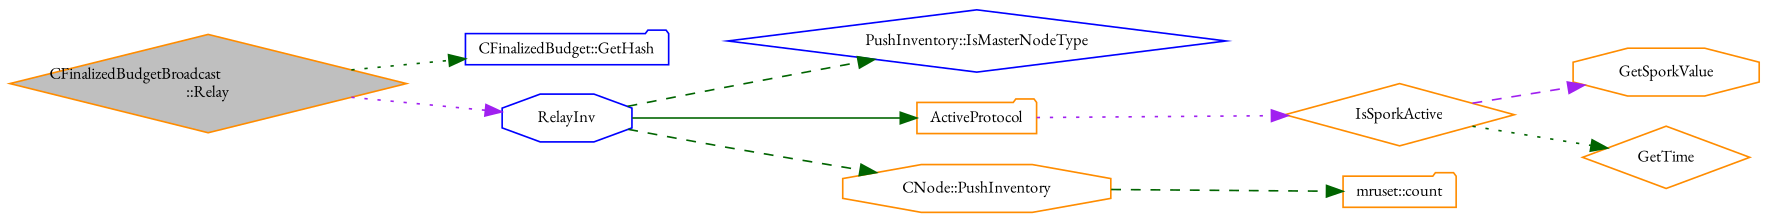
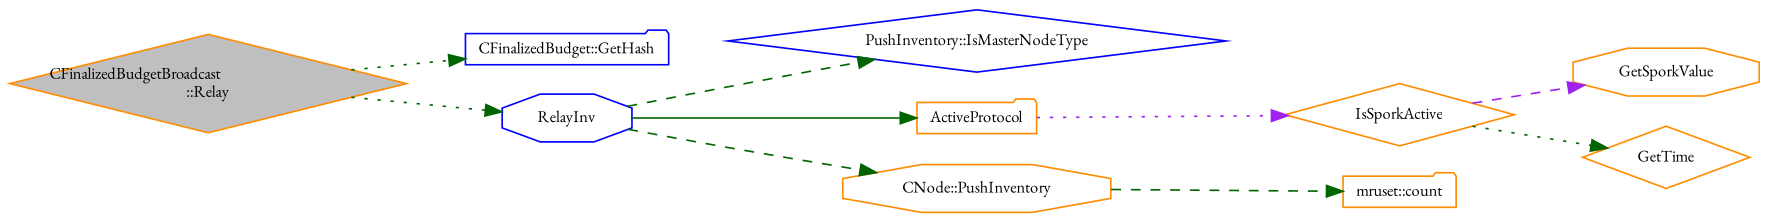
edge "CFinalizedBudgetBroadcast ::Relay" -> "RelayInv": color purple -> darkgreen
